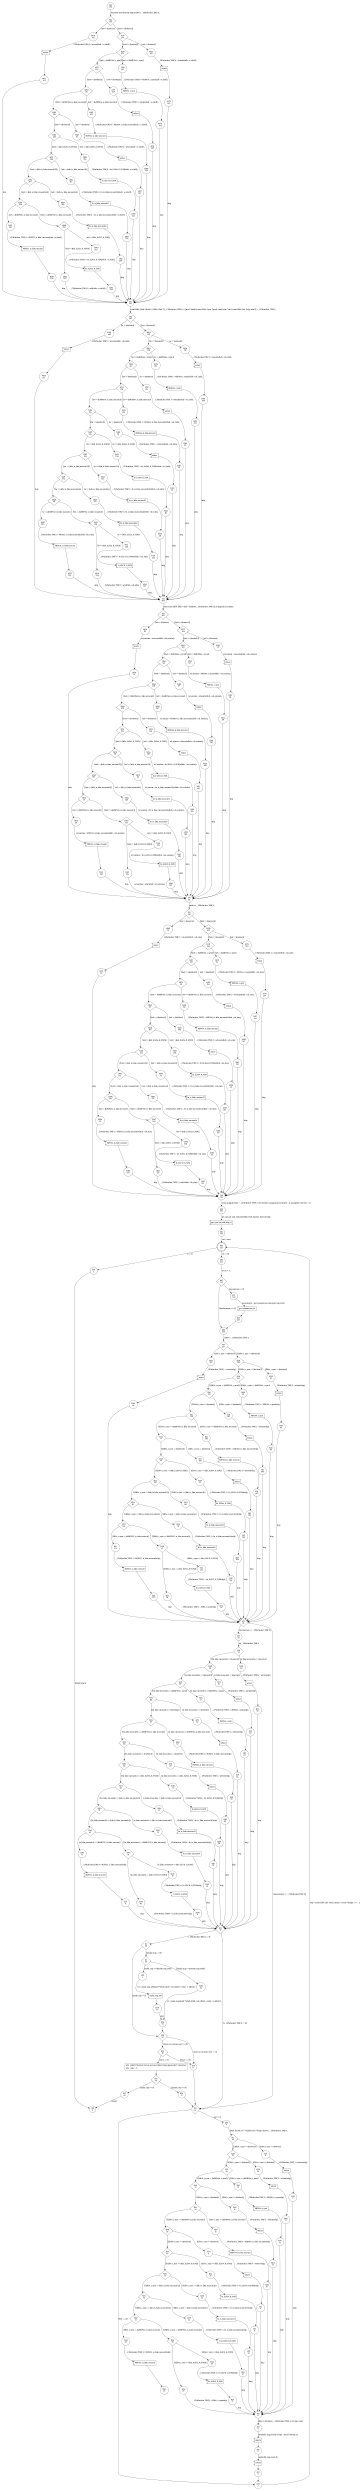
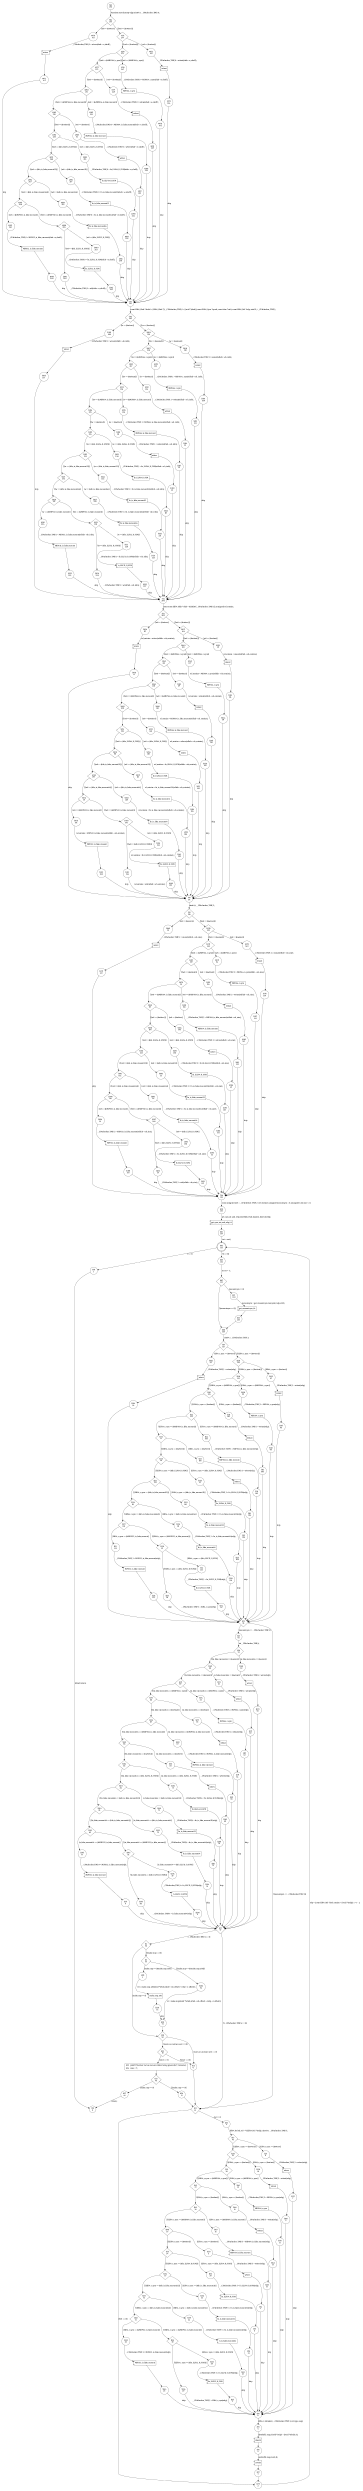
edge "5164 25" -> "834 6": added, label "skip"
